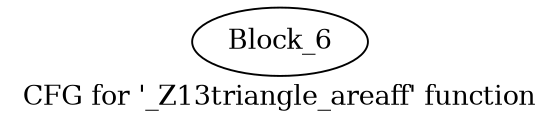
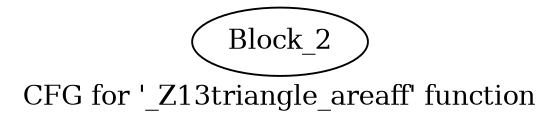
node "Block_6": label "Block_6" -> "Block_2"
